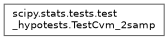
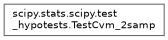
node "scipy.stats.tests.test _hypotests.TestCvm_2samp": label "scipy.stats.tests.test _hypotests.TestCvm_2samp" -> "scipy.stats.scipy.test _hypotests.TestCvm_2samp"
